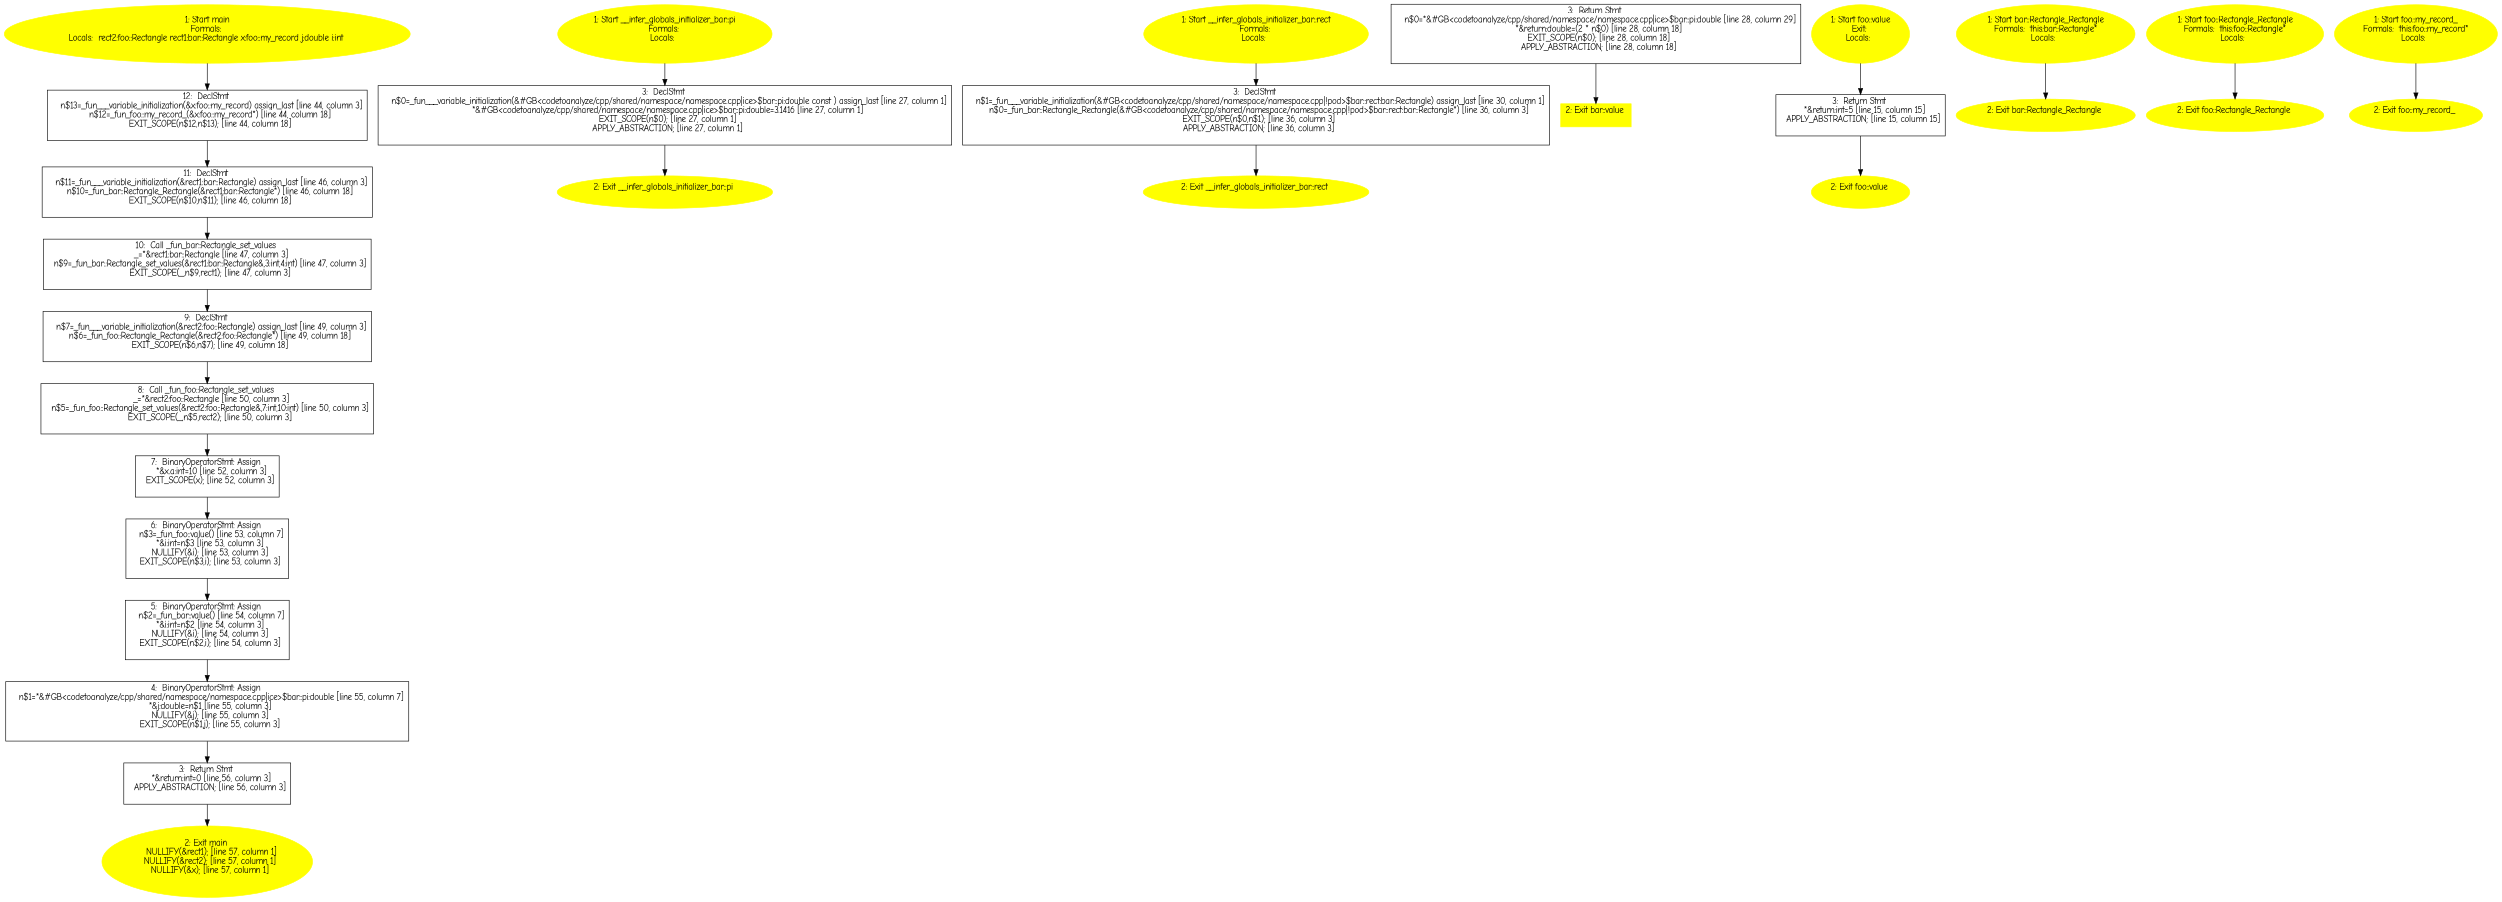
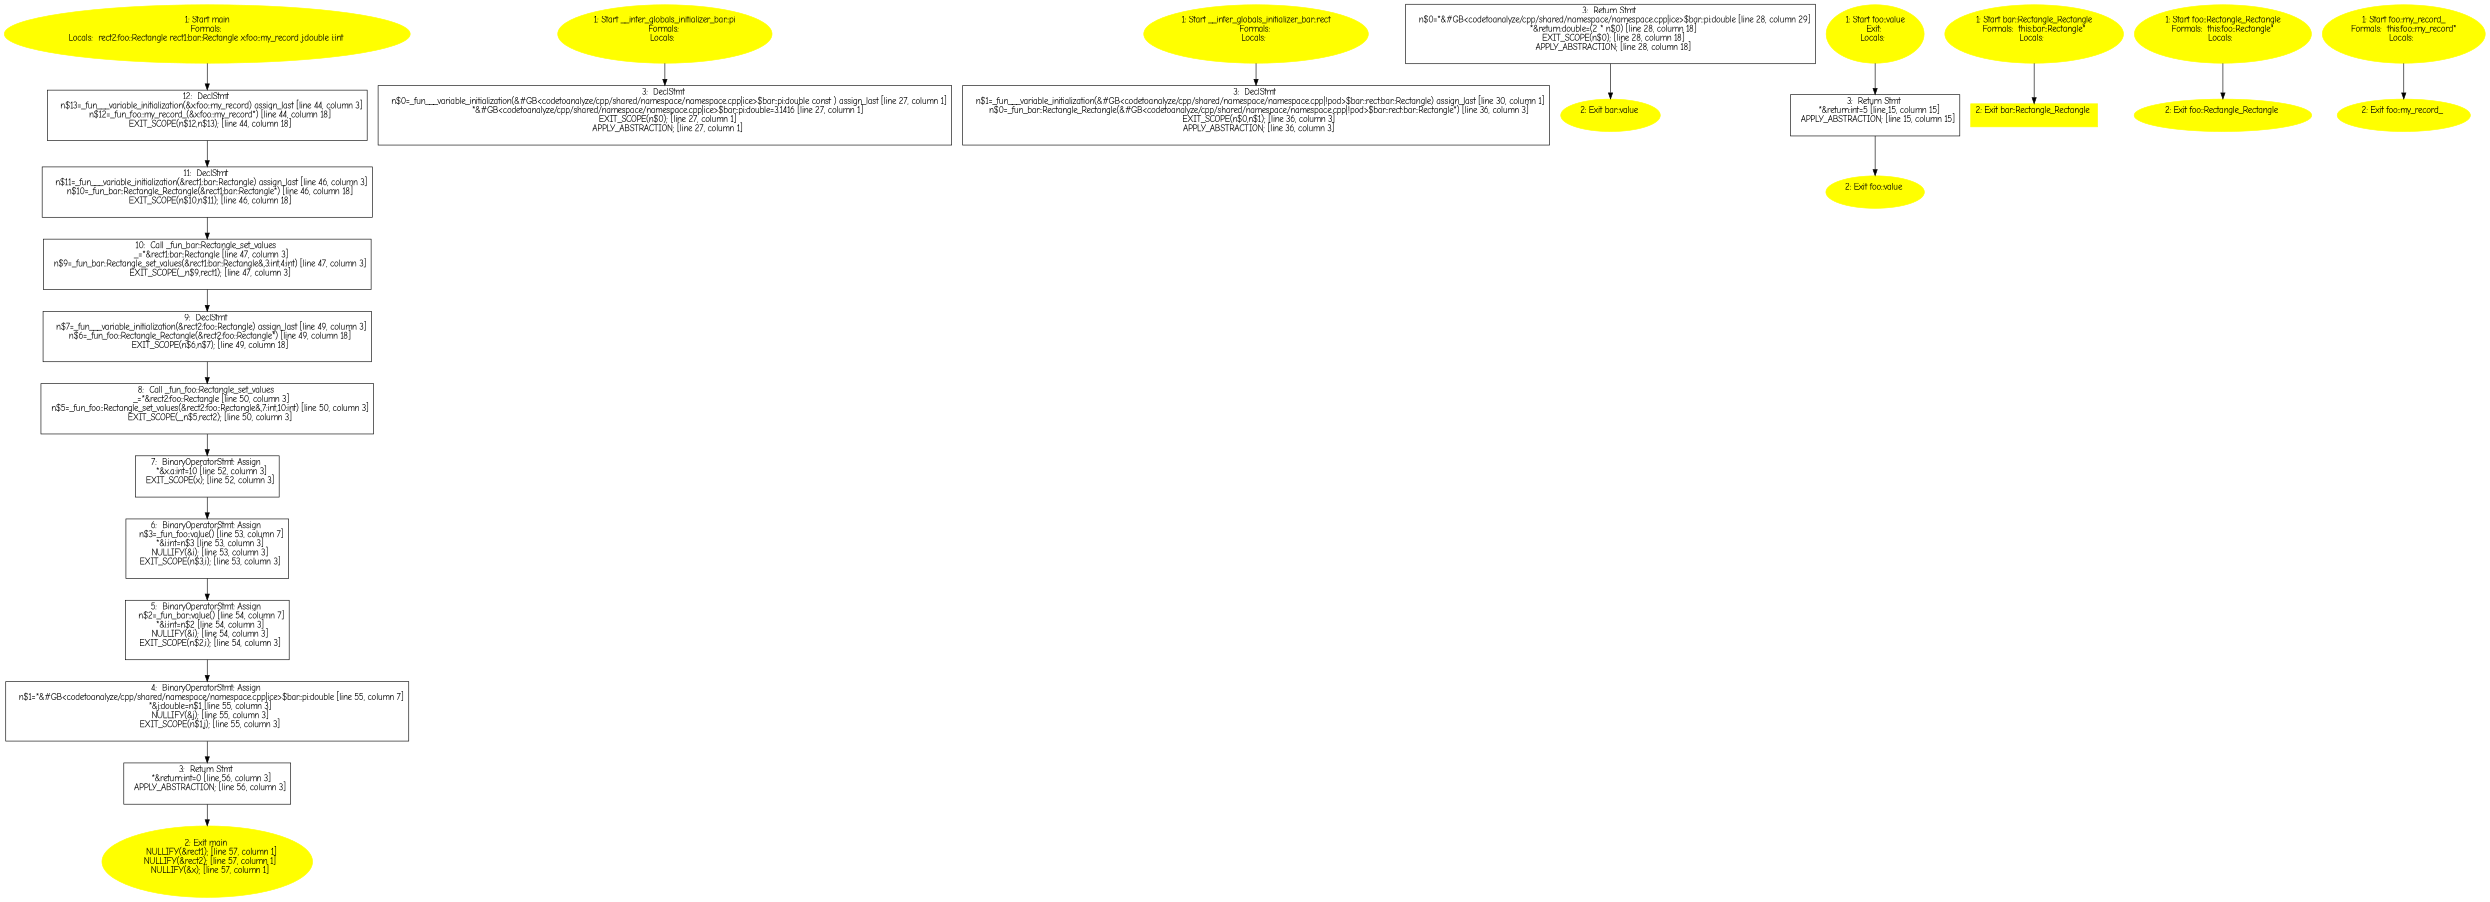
node "2: Exit bar::value": shape box -> ellipse
node "2: Exit bar::Rectangle_Rectangle": shape ellipse -> box
node "2: Exit __infer_globals_initializer_bar::pi": removed
node "2: Exit __infer_globals_initializer_bar::rect": removed
